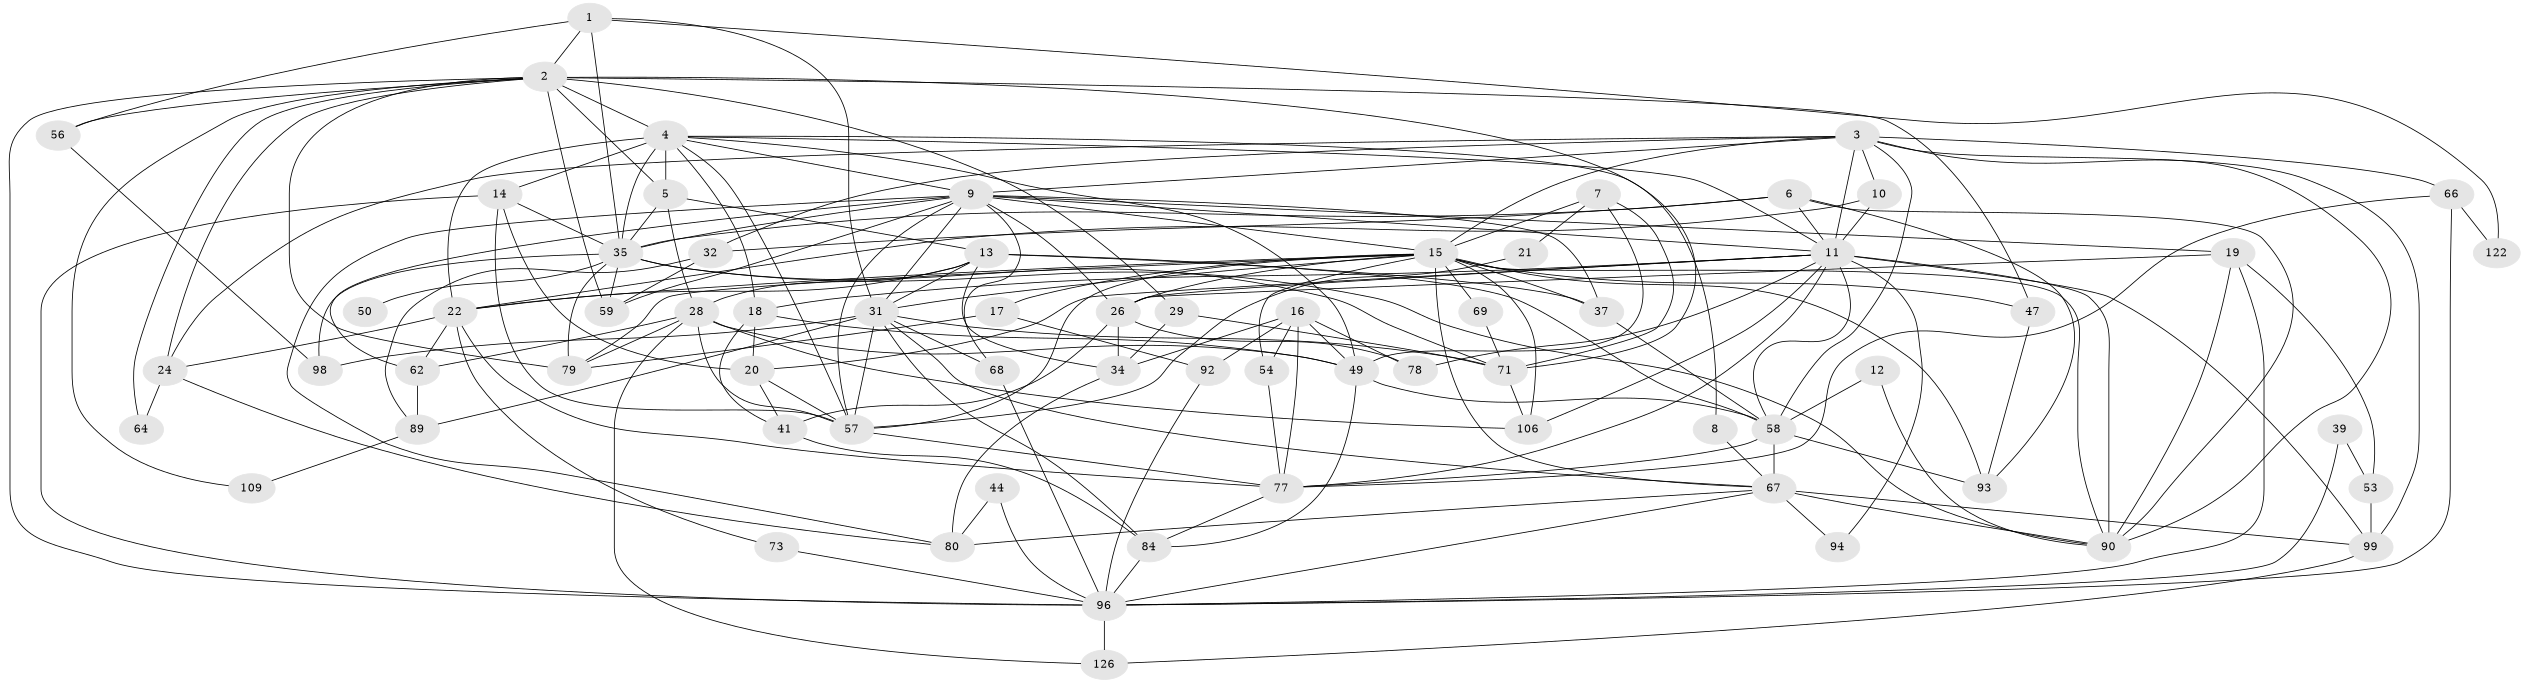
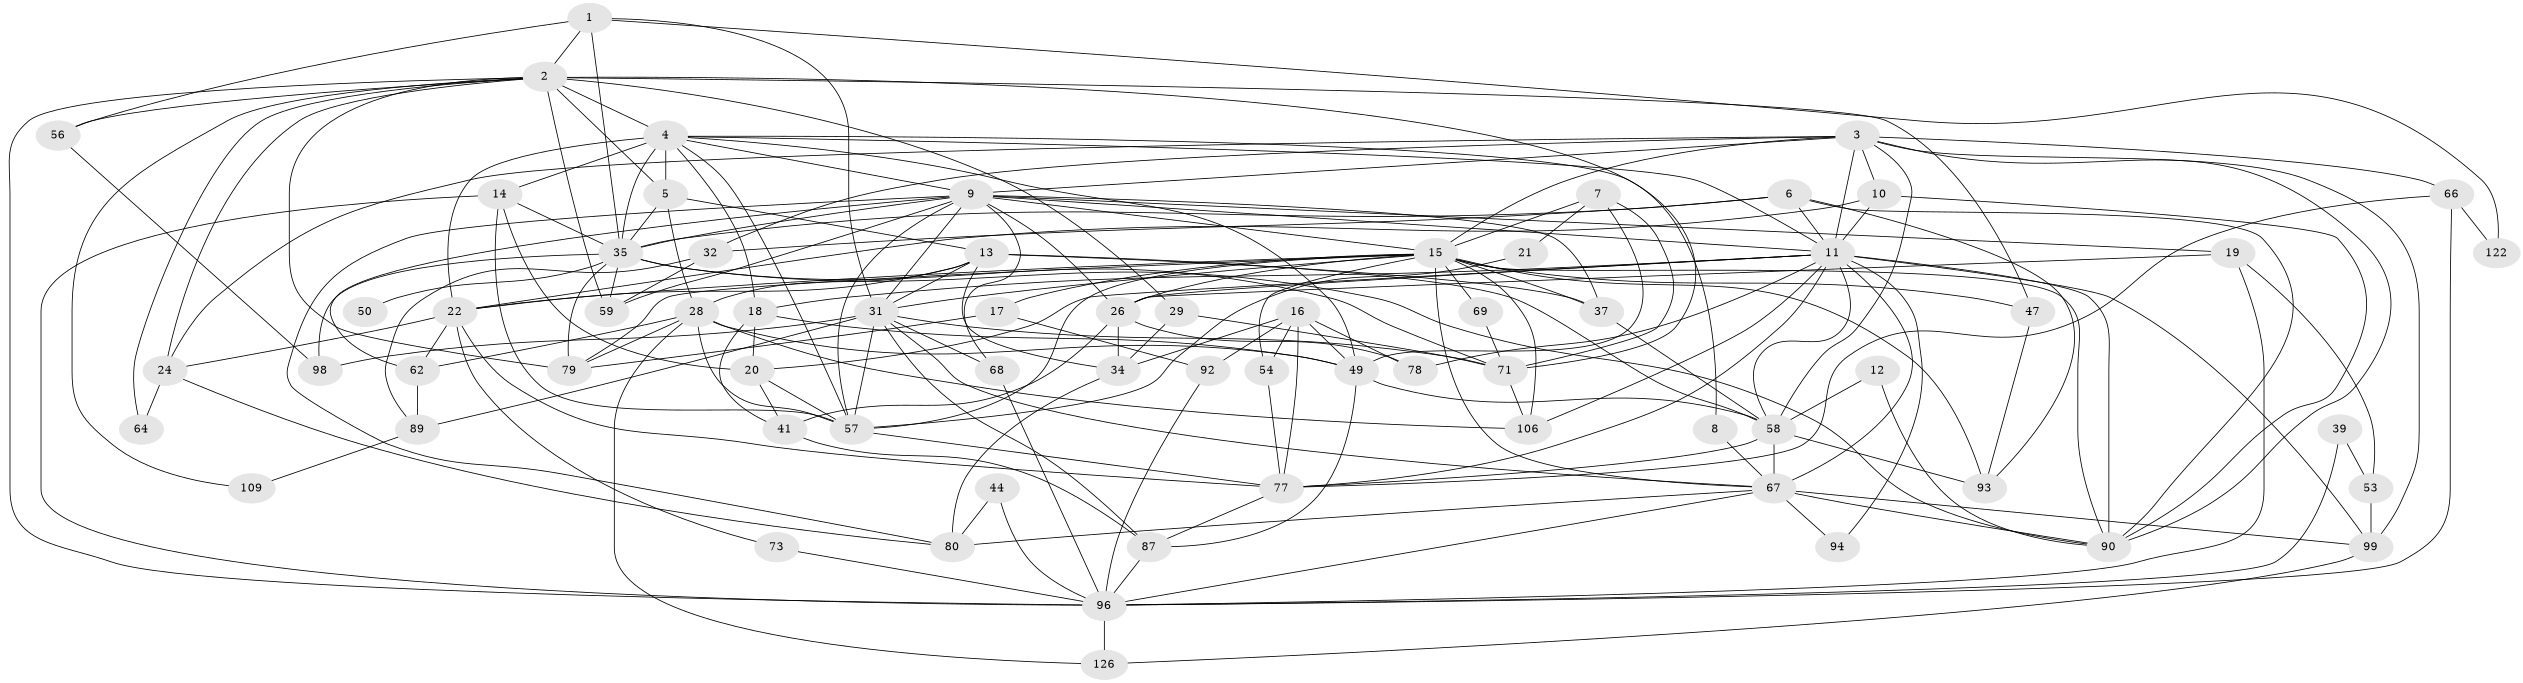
edge "11" -- "67": added
edge "19" -- "90": now "10" -- "90"
node "84": label "84" -> "87"
